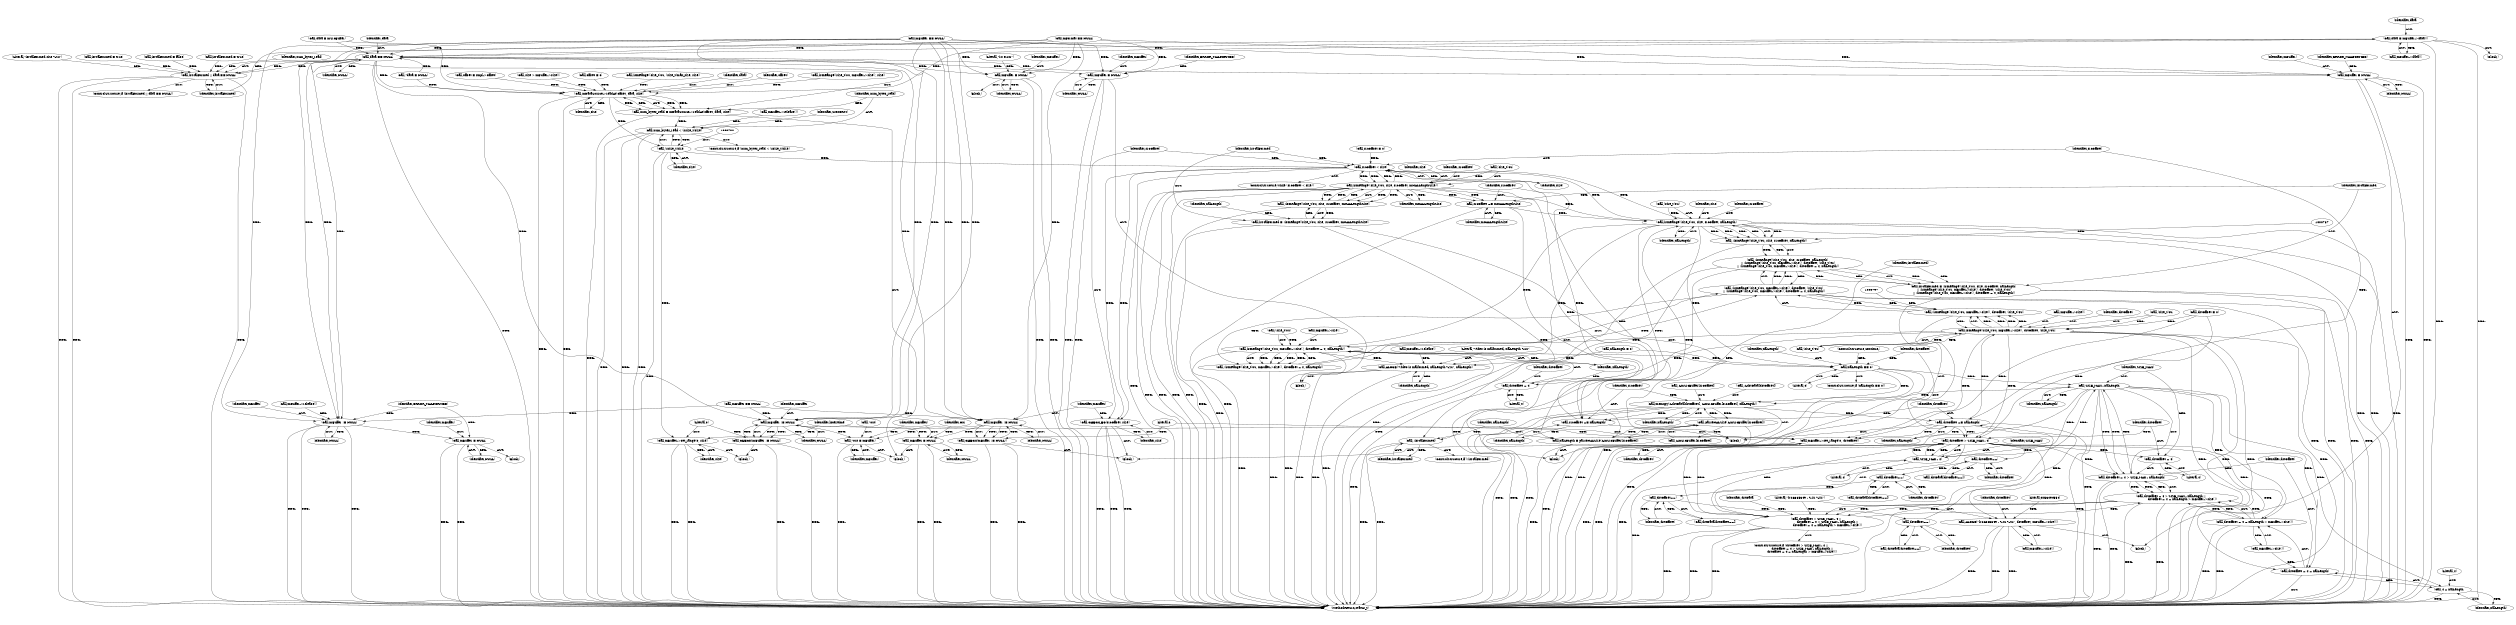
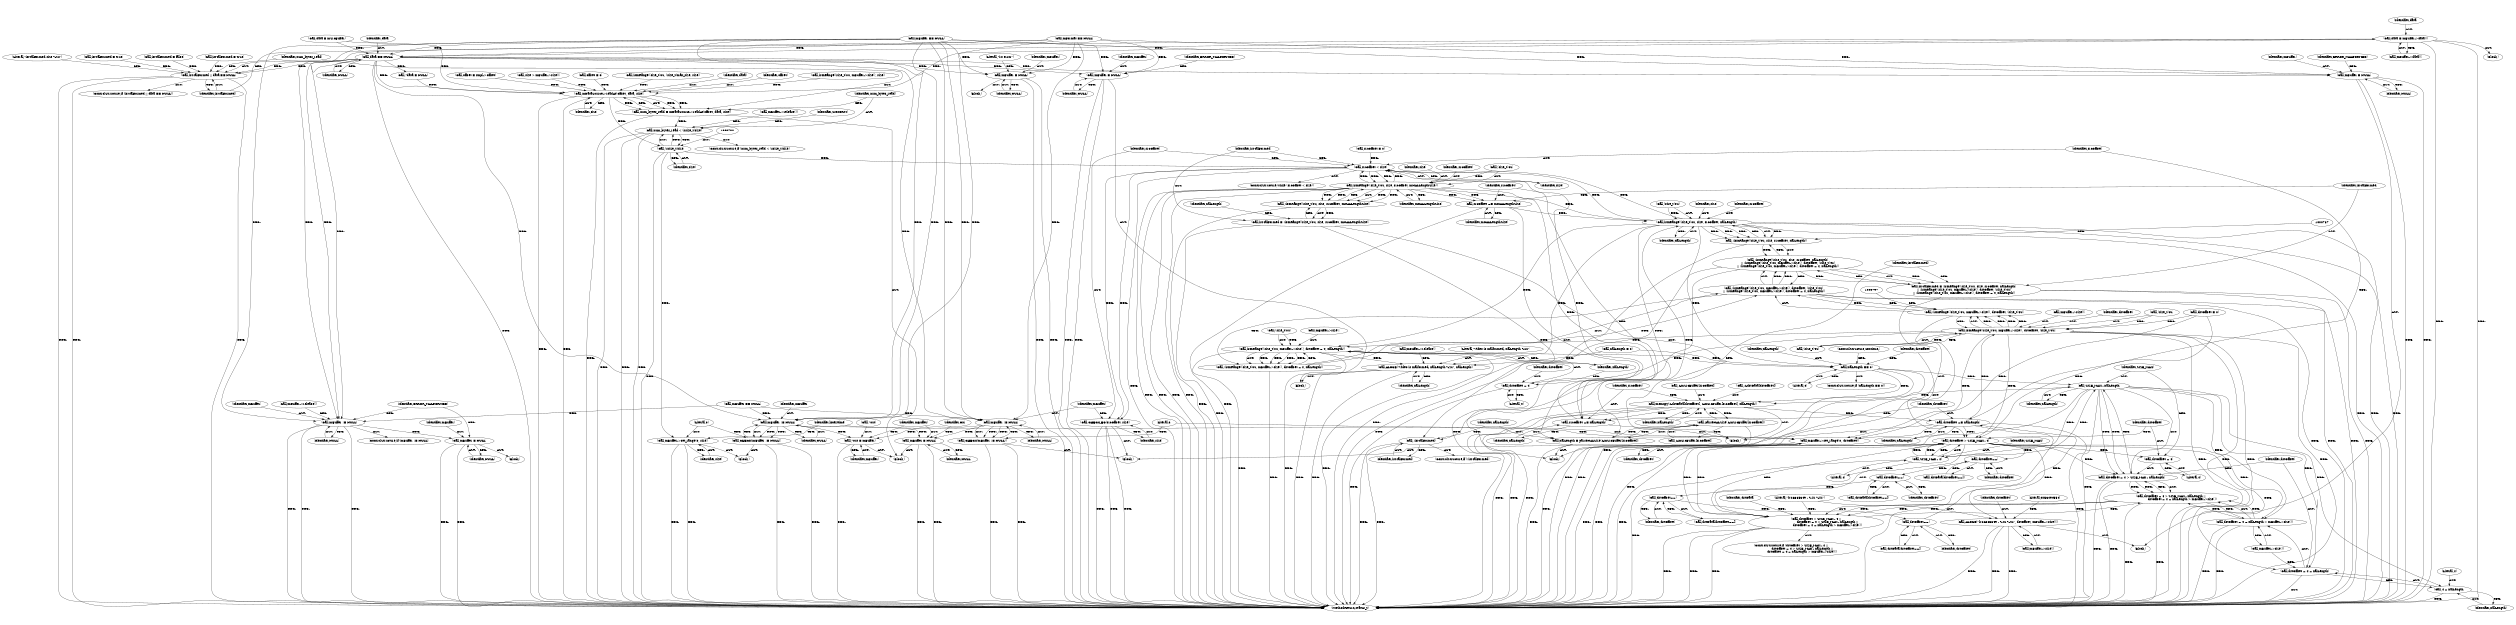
edge "(Call,*data = NULL)" -> "(Call,data == NULL)": reversed
node "(ControlStructure,if (mBuffer != NULL))": added
